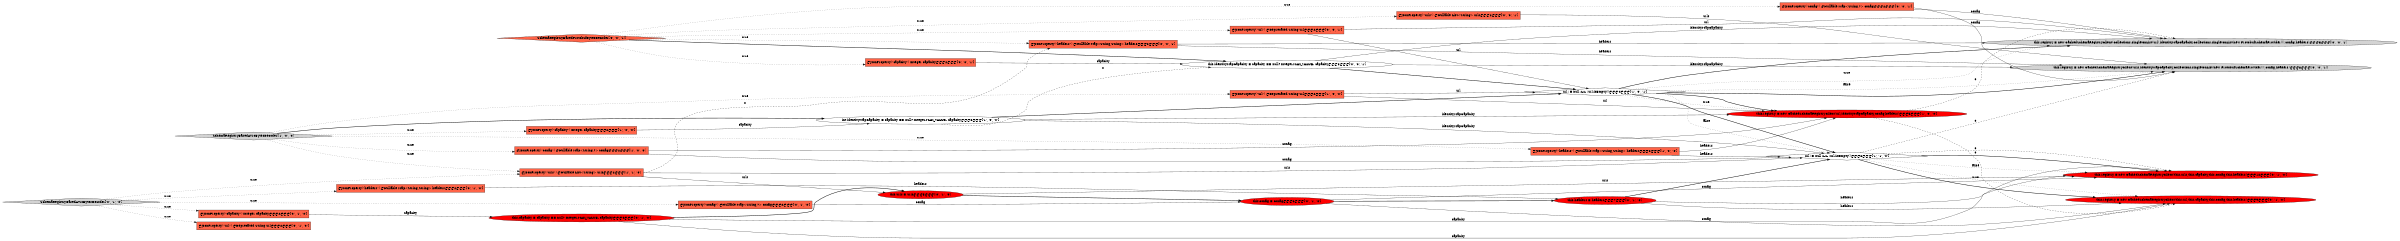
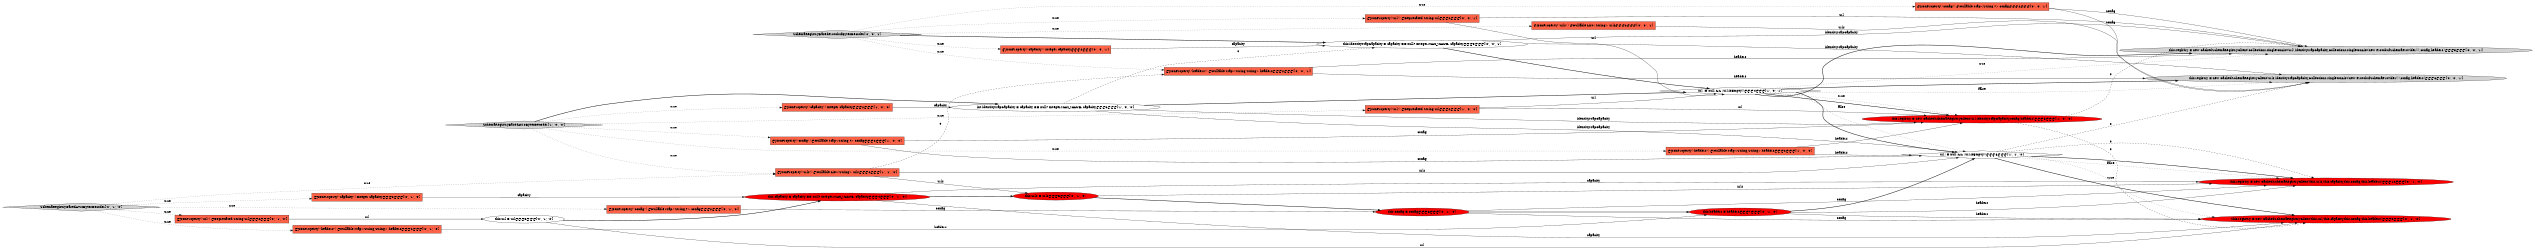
node "SchemaRegistryBasedProtobufBytesDecoder['0', '0', '1']": fillcolor tomato -> lightgray
node "this.url = url@@@3@@@['0', '1', '0']": added
